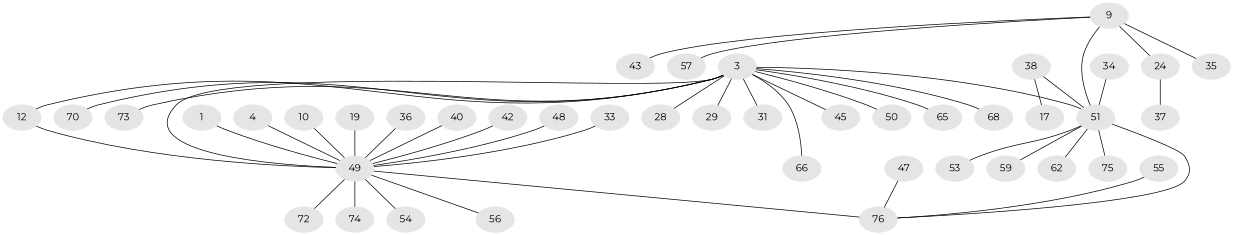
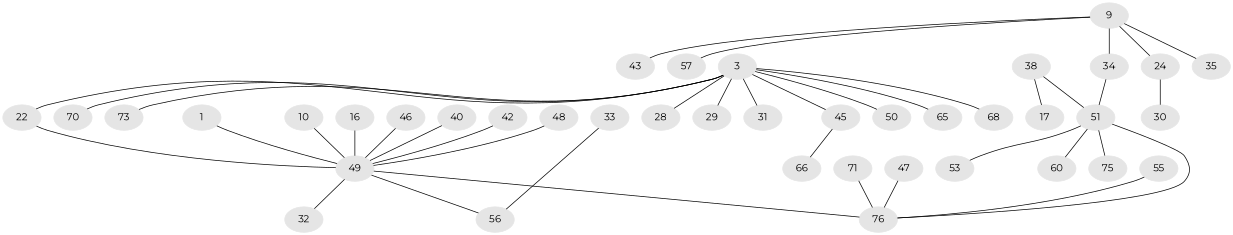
edge "9" -- "51": now "9" -- "34"
edge "3" -- "51": removed
edge "3" -- "49": removed
edge "3" -- "66": now "45" -- "66"
node "12": label "12" -> "22"
node "4": removed
node "19": label "19" -> "16"
node "36": label "36" -> "46"
node "37": label "37" -> "30"
edge "33" -- "49": now "33" -- "56"
node "71": added
node "59": removed
node "62": label "62" -> "60"
node "72": label "72" -> "32"
node "74": removed
node "54": removed
